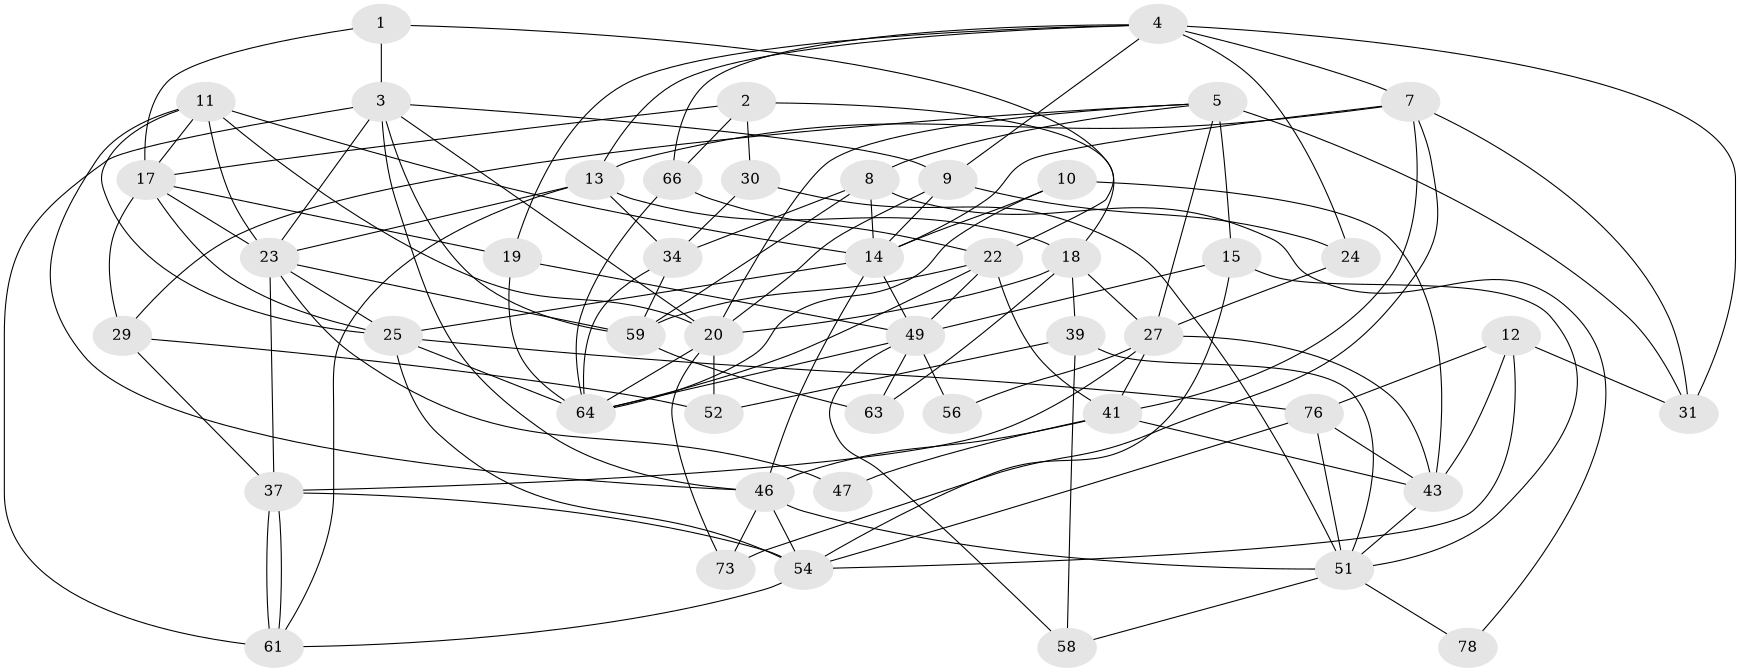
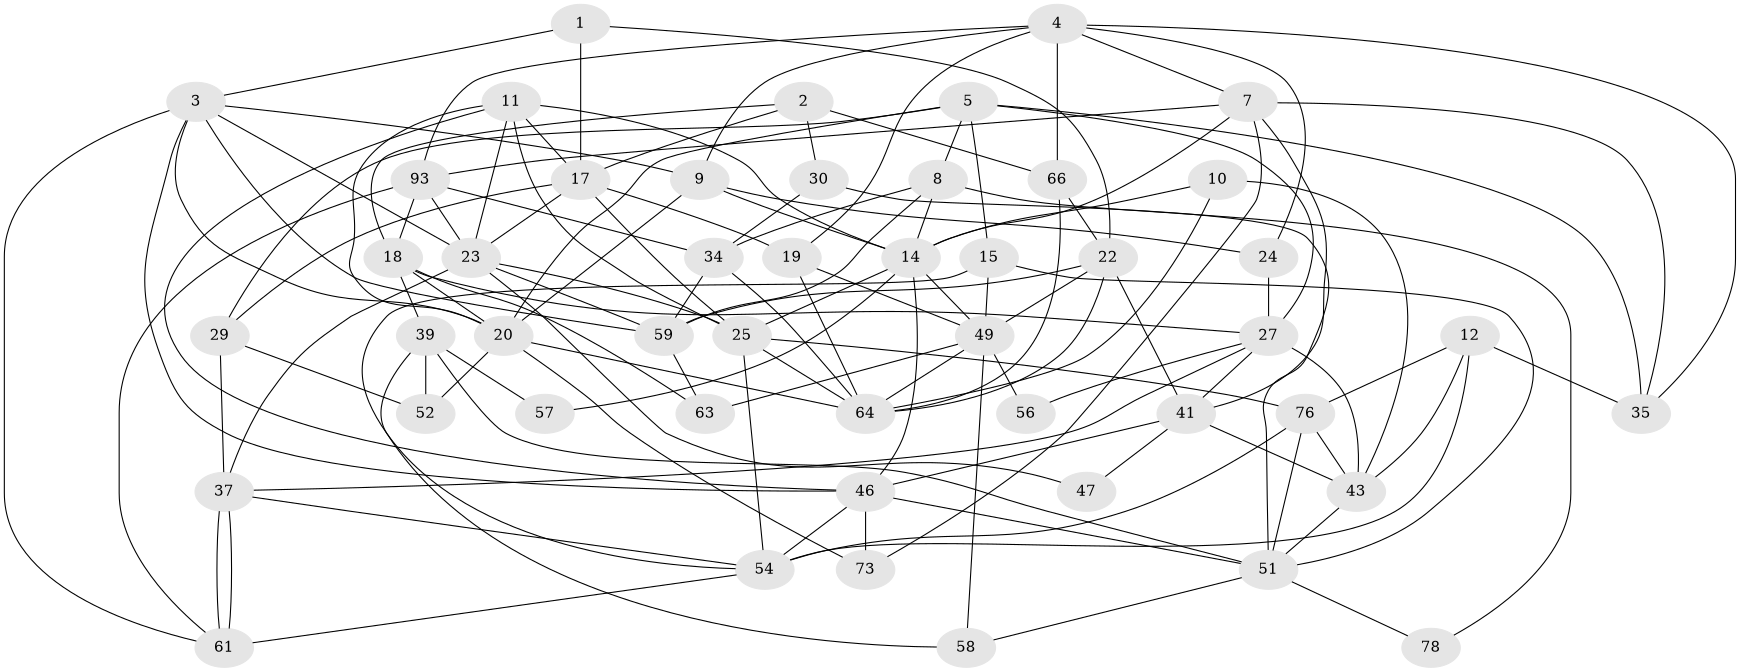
node "13": label "13" -> "93"
node "57": added
node "31": label "31" -> "35"
